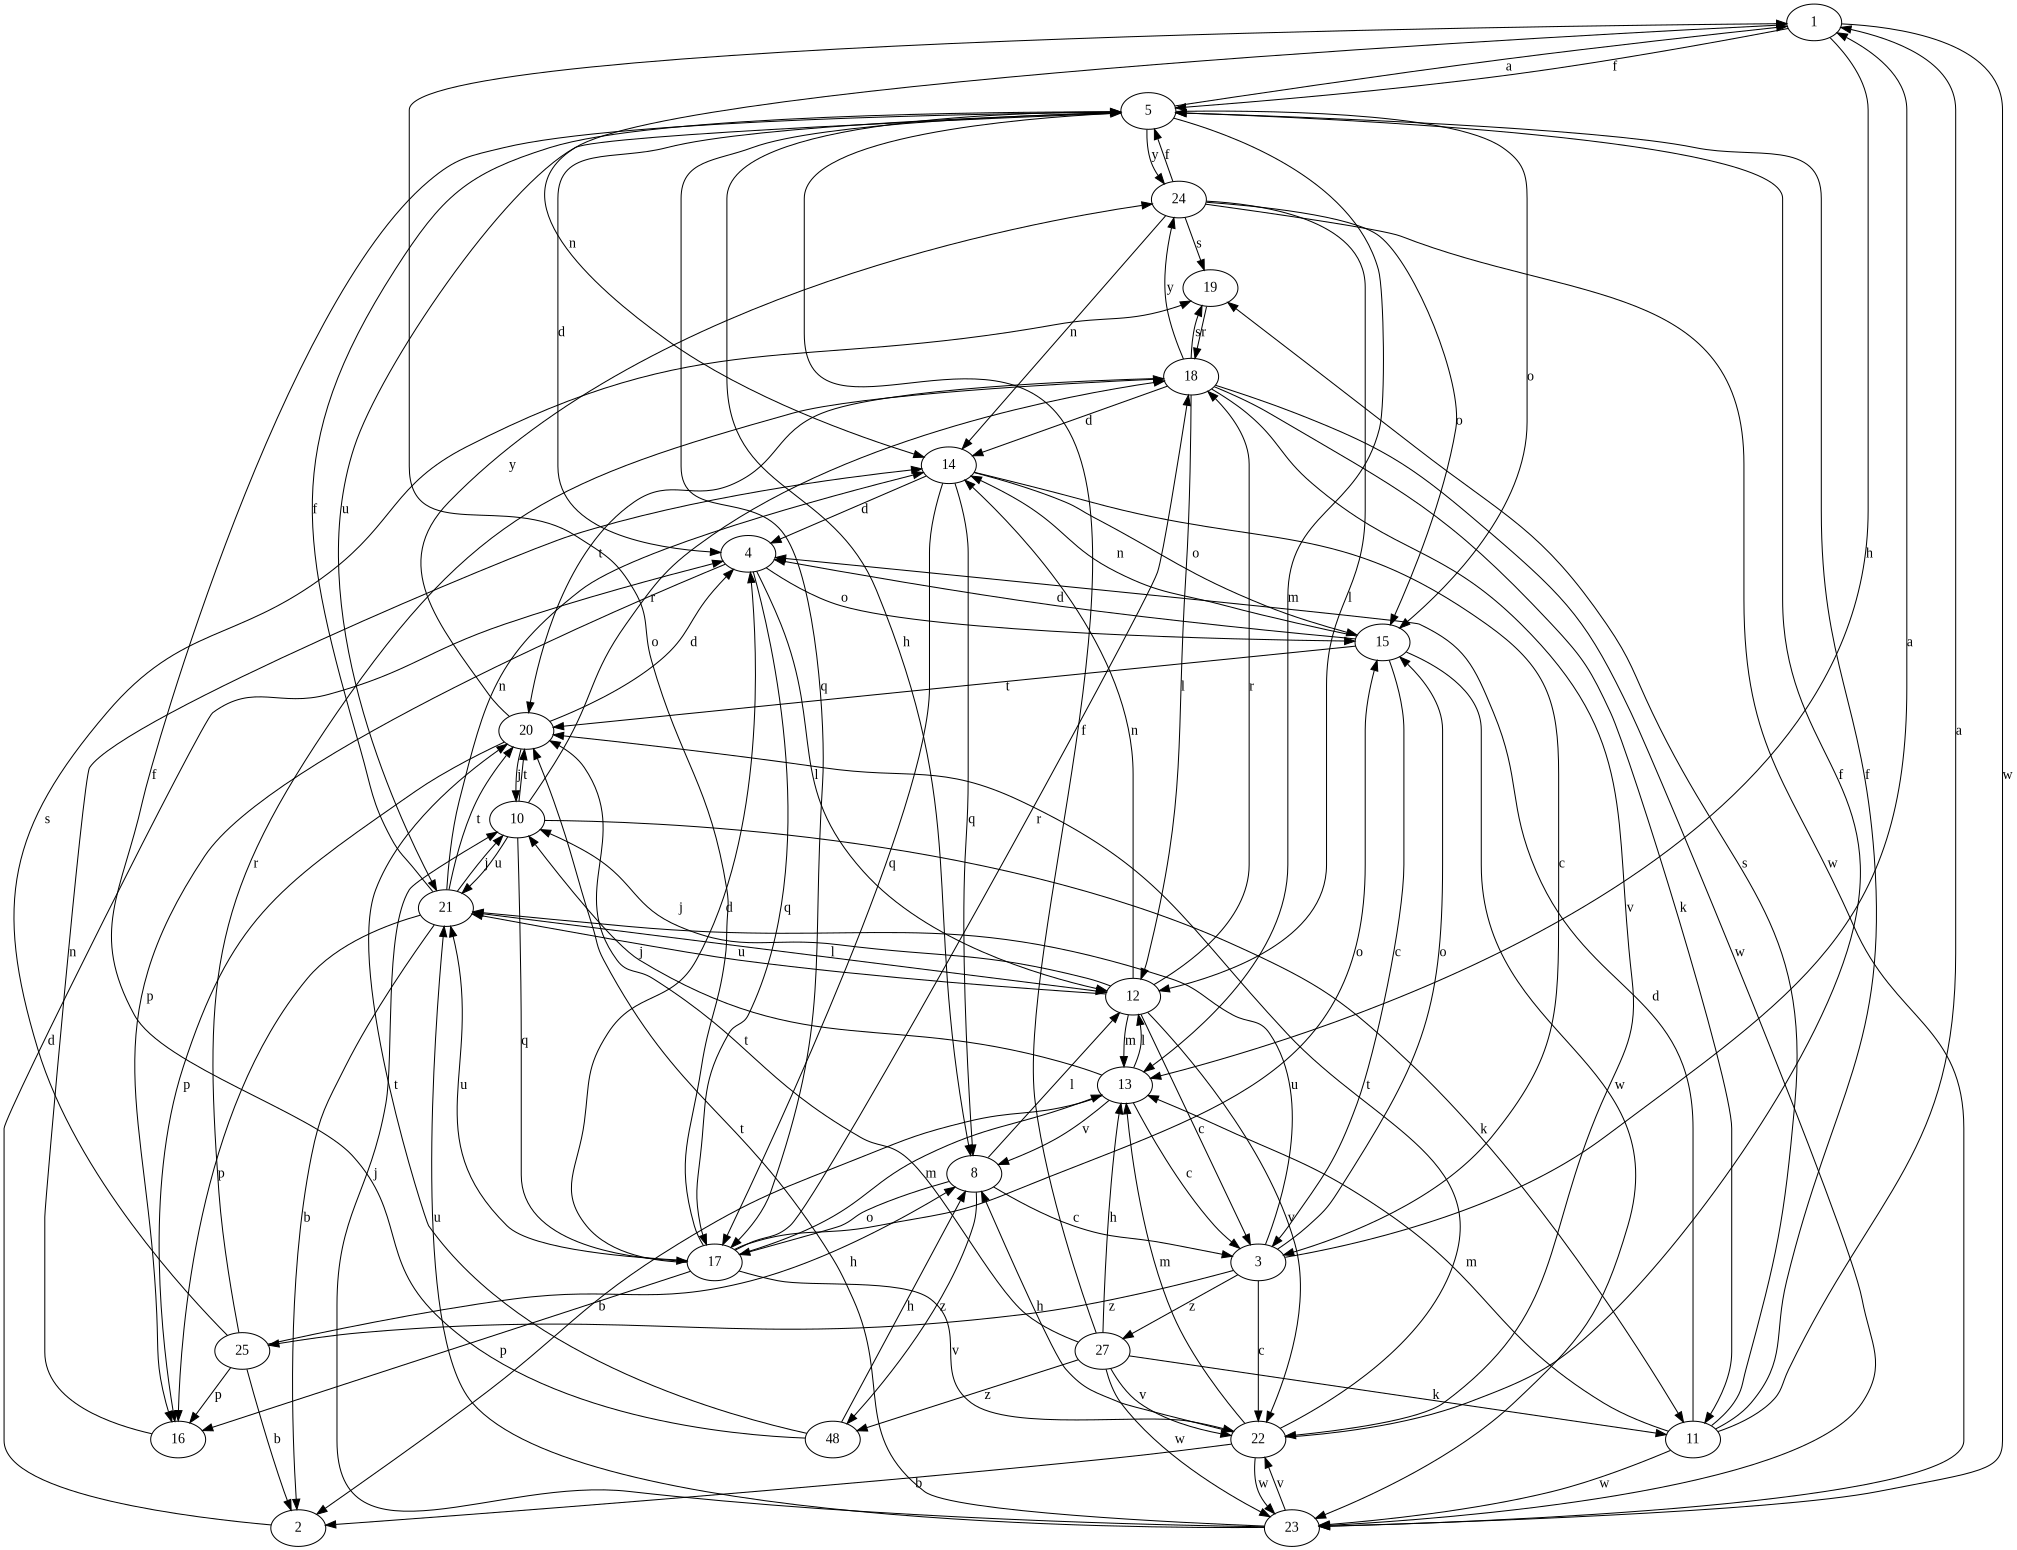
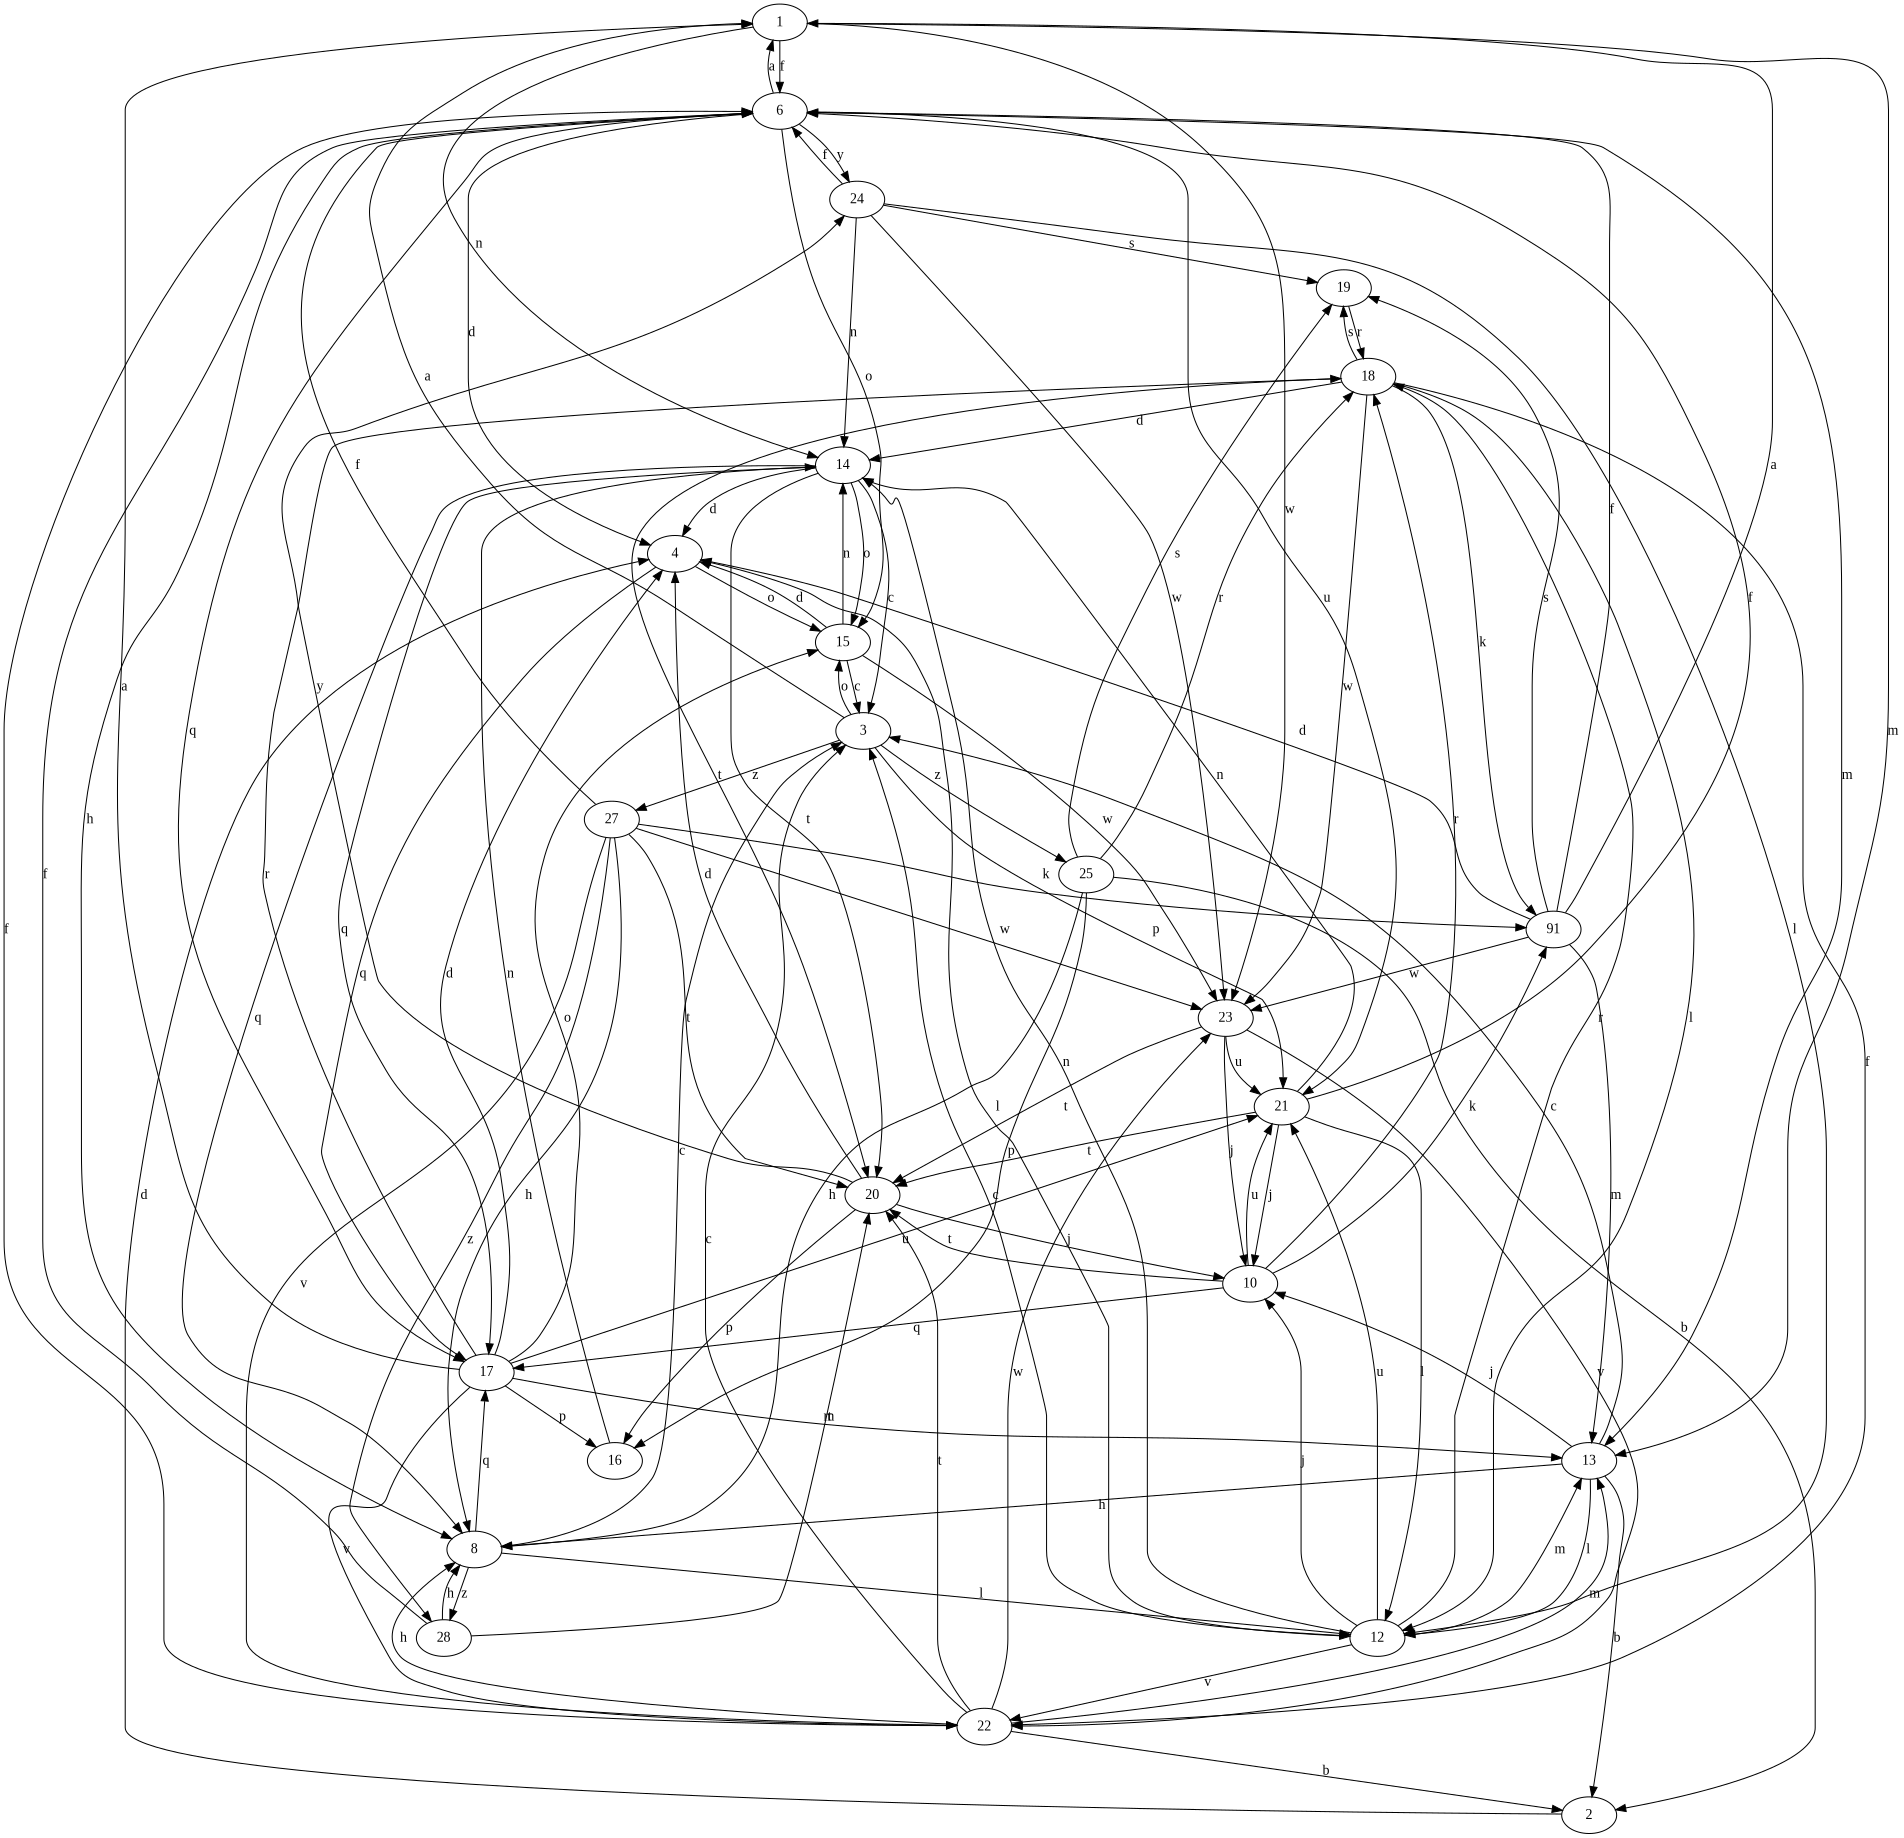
node "5": label "5" -> "6"
edge "18" -> "24": removed, label "y"
edge "24" -> "15": removed, label "o"
edge "1" -> "13": label "h" -> "m"
edge "17" -> "1": label "o" -> "a"
edge "15" -> "20": now "14" -> "20"
edge "4" -> "16": removed, label "p"
edge "18" -> "22": label "v" -> "f"
edge "3" -> "21": label "u" -> "p"
edge "21" -> "16": removed, label "p"
edge "13" -> "8": label "v" -> "h"
edge "21" -> "2": removed, label "b"
edge "8" -> "17": label "o" -> "q"
edge "27" -> "13": now "27" -> "8"
edge "3" -> "22": reversed
node "48": label "48" -> "28"
node "11": label "11" -> "91"
